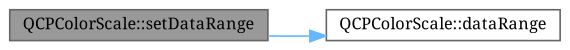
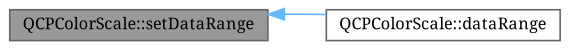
edge "QCPColorScale::setDataRange" -> "QCPColorScale::dataRange": reversed
